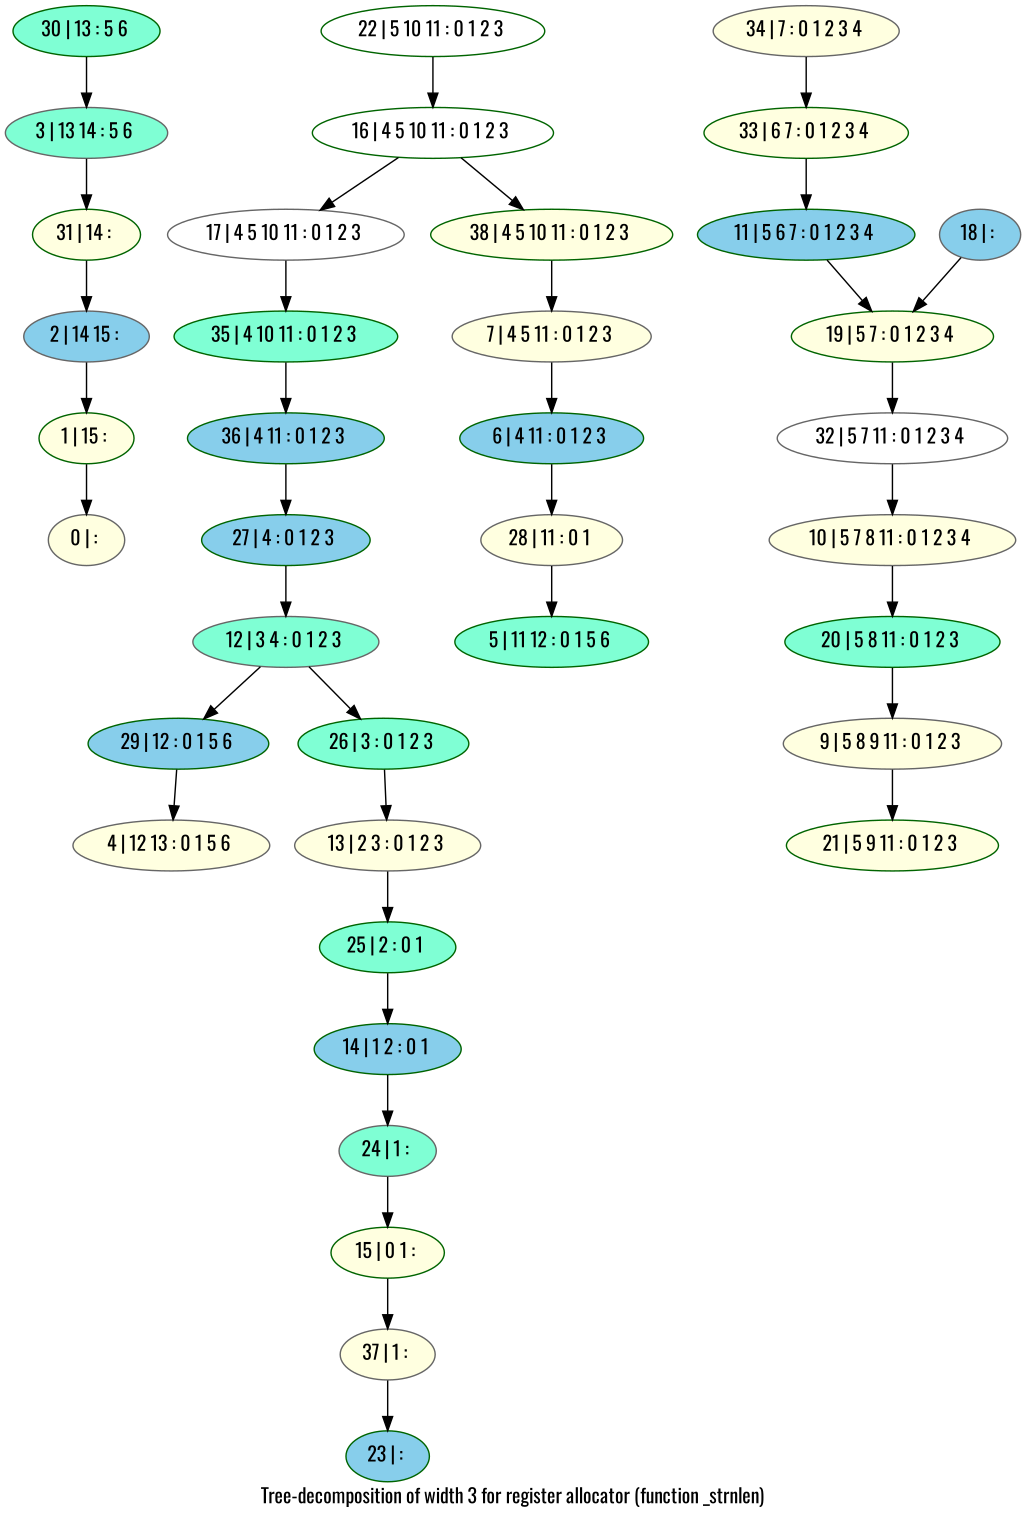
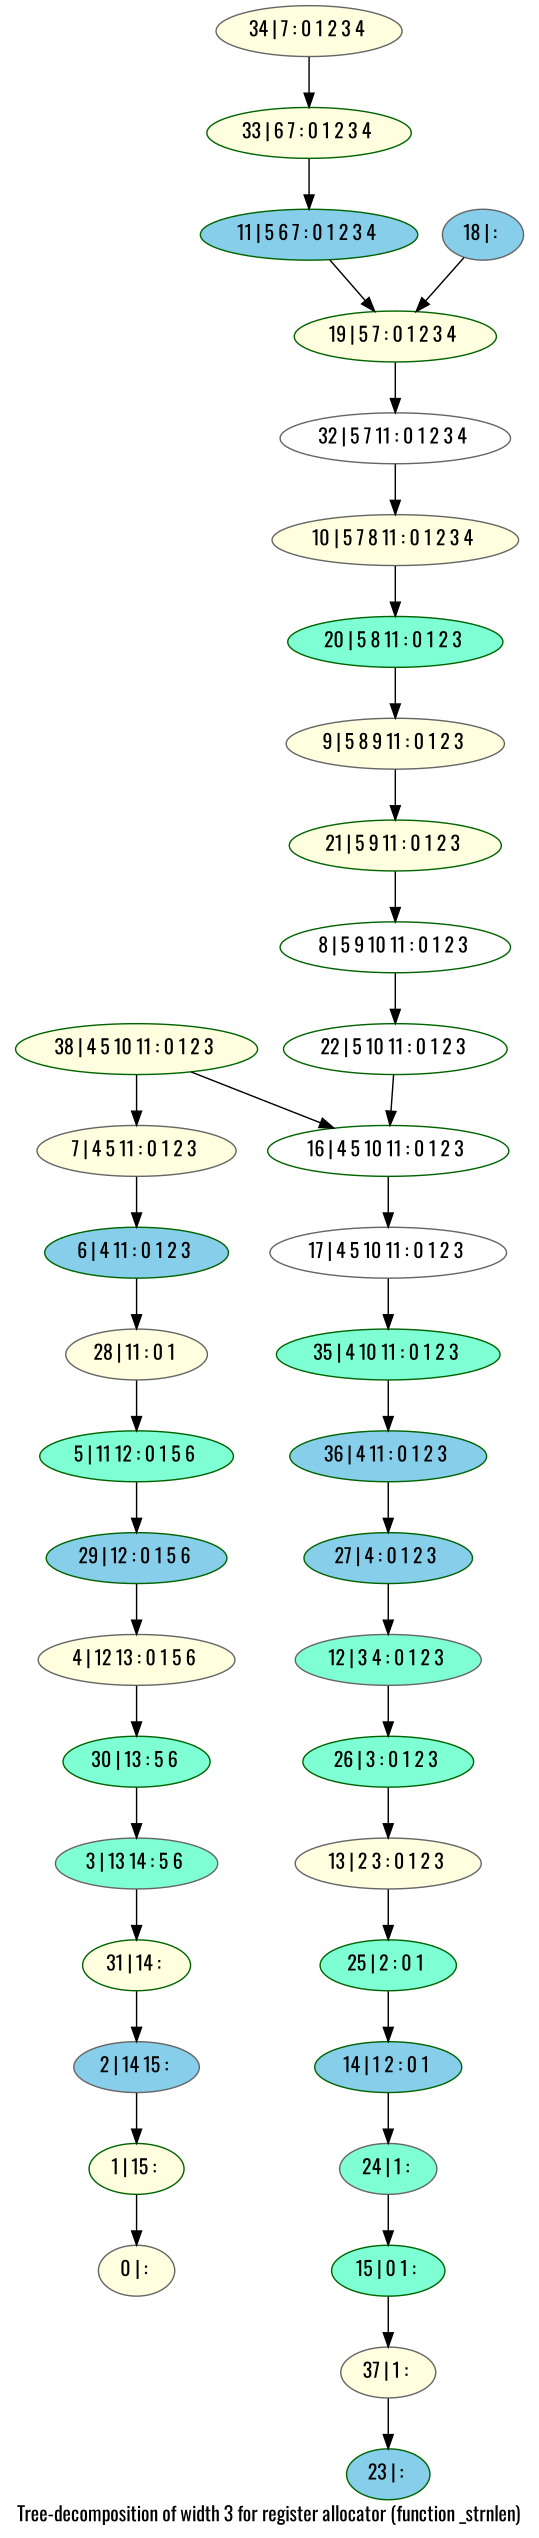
edge "16 | 4 5 10 11 : 0 1 2 3" -> "38 | 4 5 10 11 : 0 1 2 3": reversed
edge "12 | 3 4 : 0 1 2 3" -> "29 | 12 : 0 1 5 6": now "5 | 11 12 : 0 1 5 6" -> "29 | 12 : 0 1 5 6"
node "8 | 5 9 10 11 : 0 1 2 3": added
node "15 | 0 1 :": fillcolor lightyellow -> aquamarine
edge "4 | 12 13 : 0 1 5 6" -> "30 | 13 : 5 6": added
